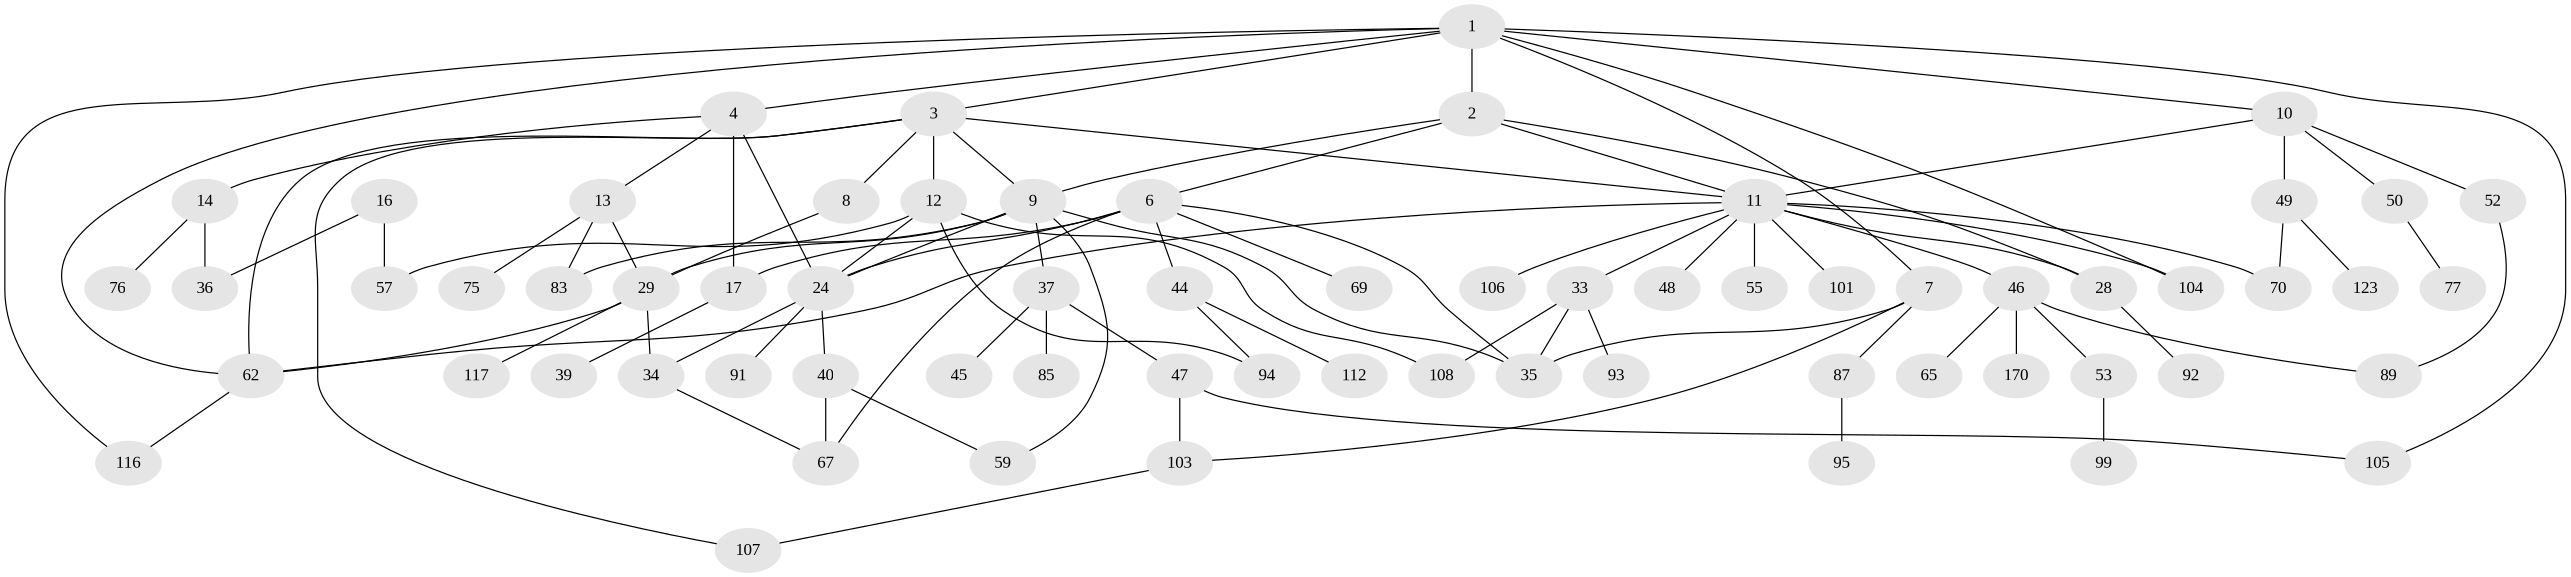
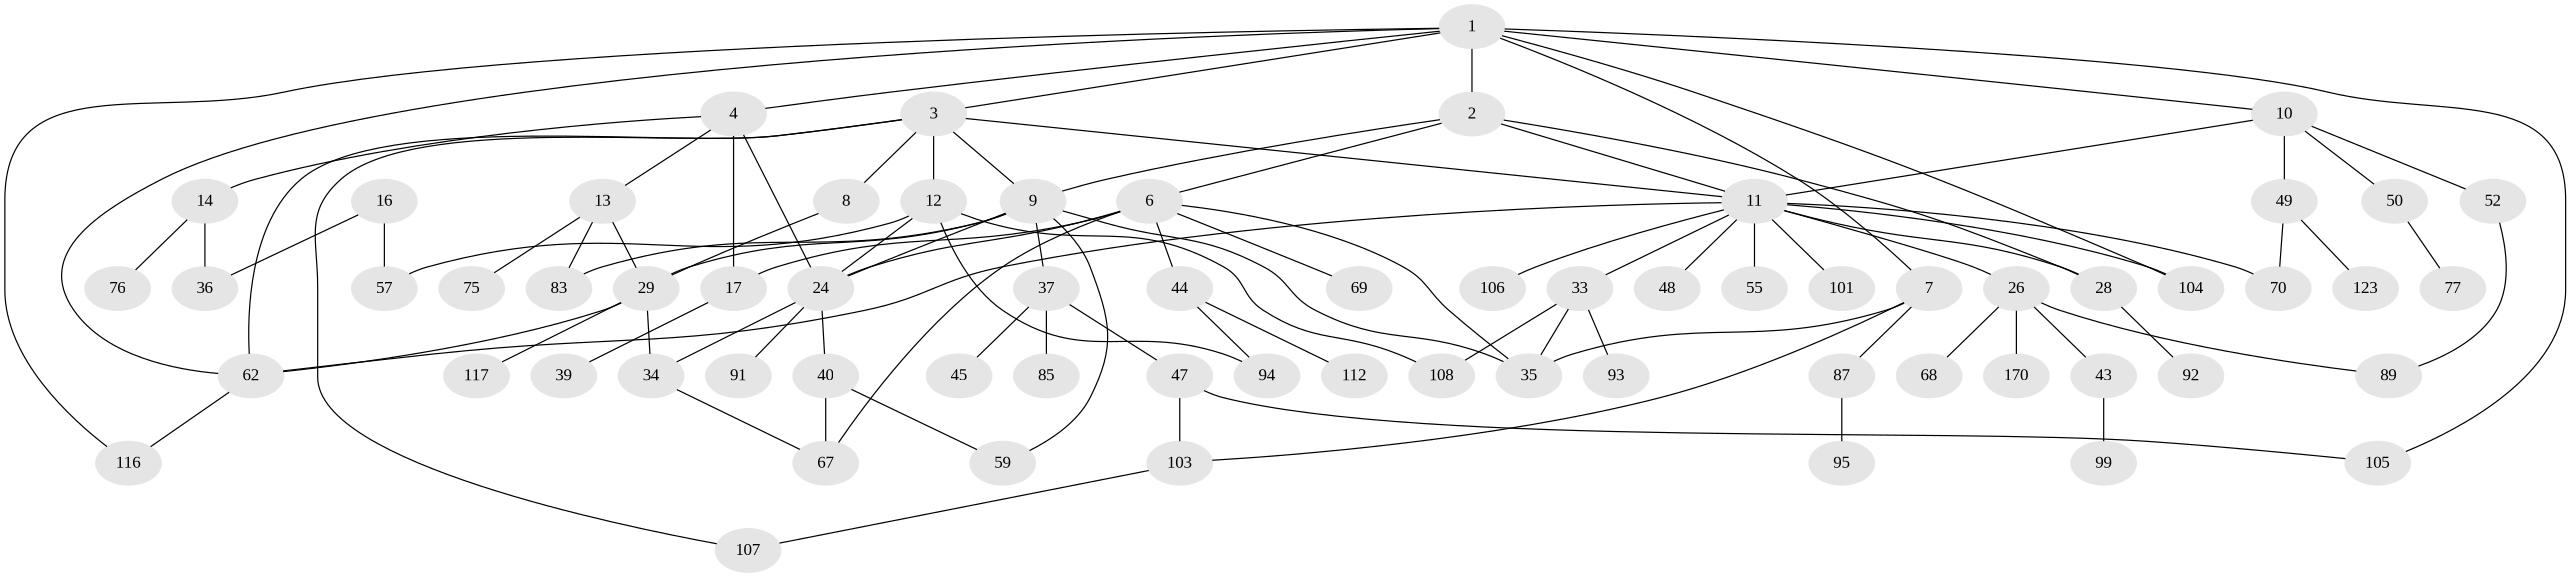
node "46": label "46" -> "26"
node "65": label "65" -> "68"
node "53": label "53" -> "43"
